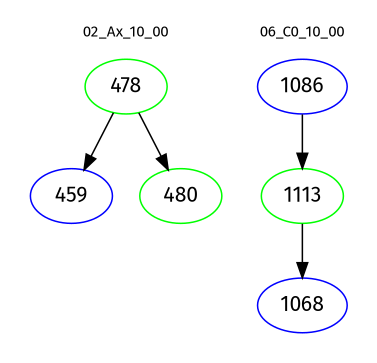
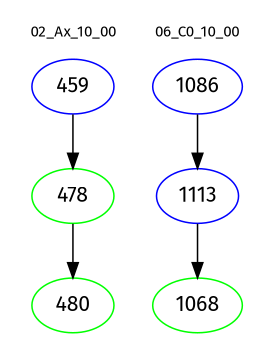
edge "478" -> "459": reversed
node "1113": color green -> blue
node "1068": color blue -> green
